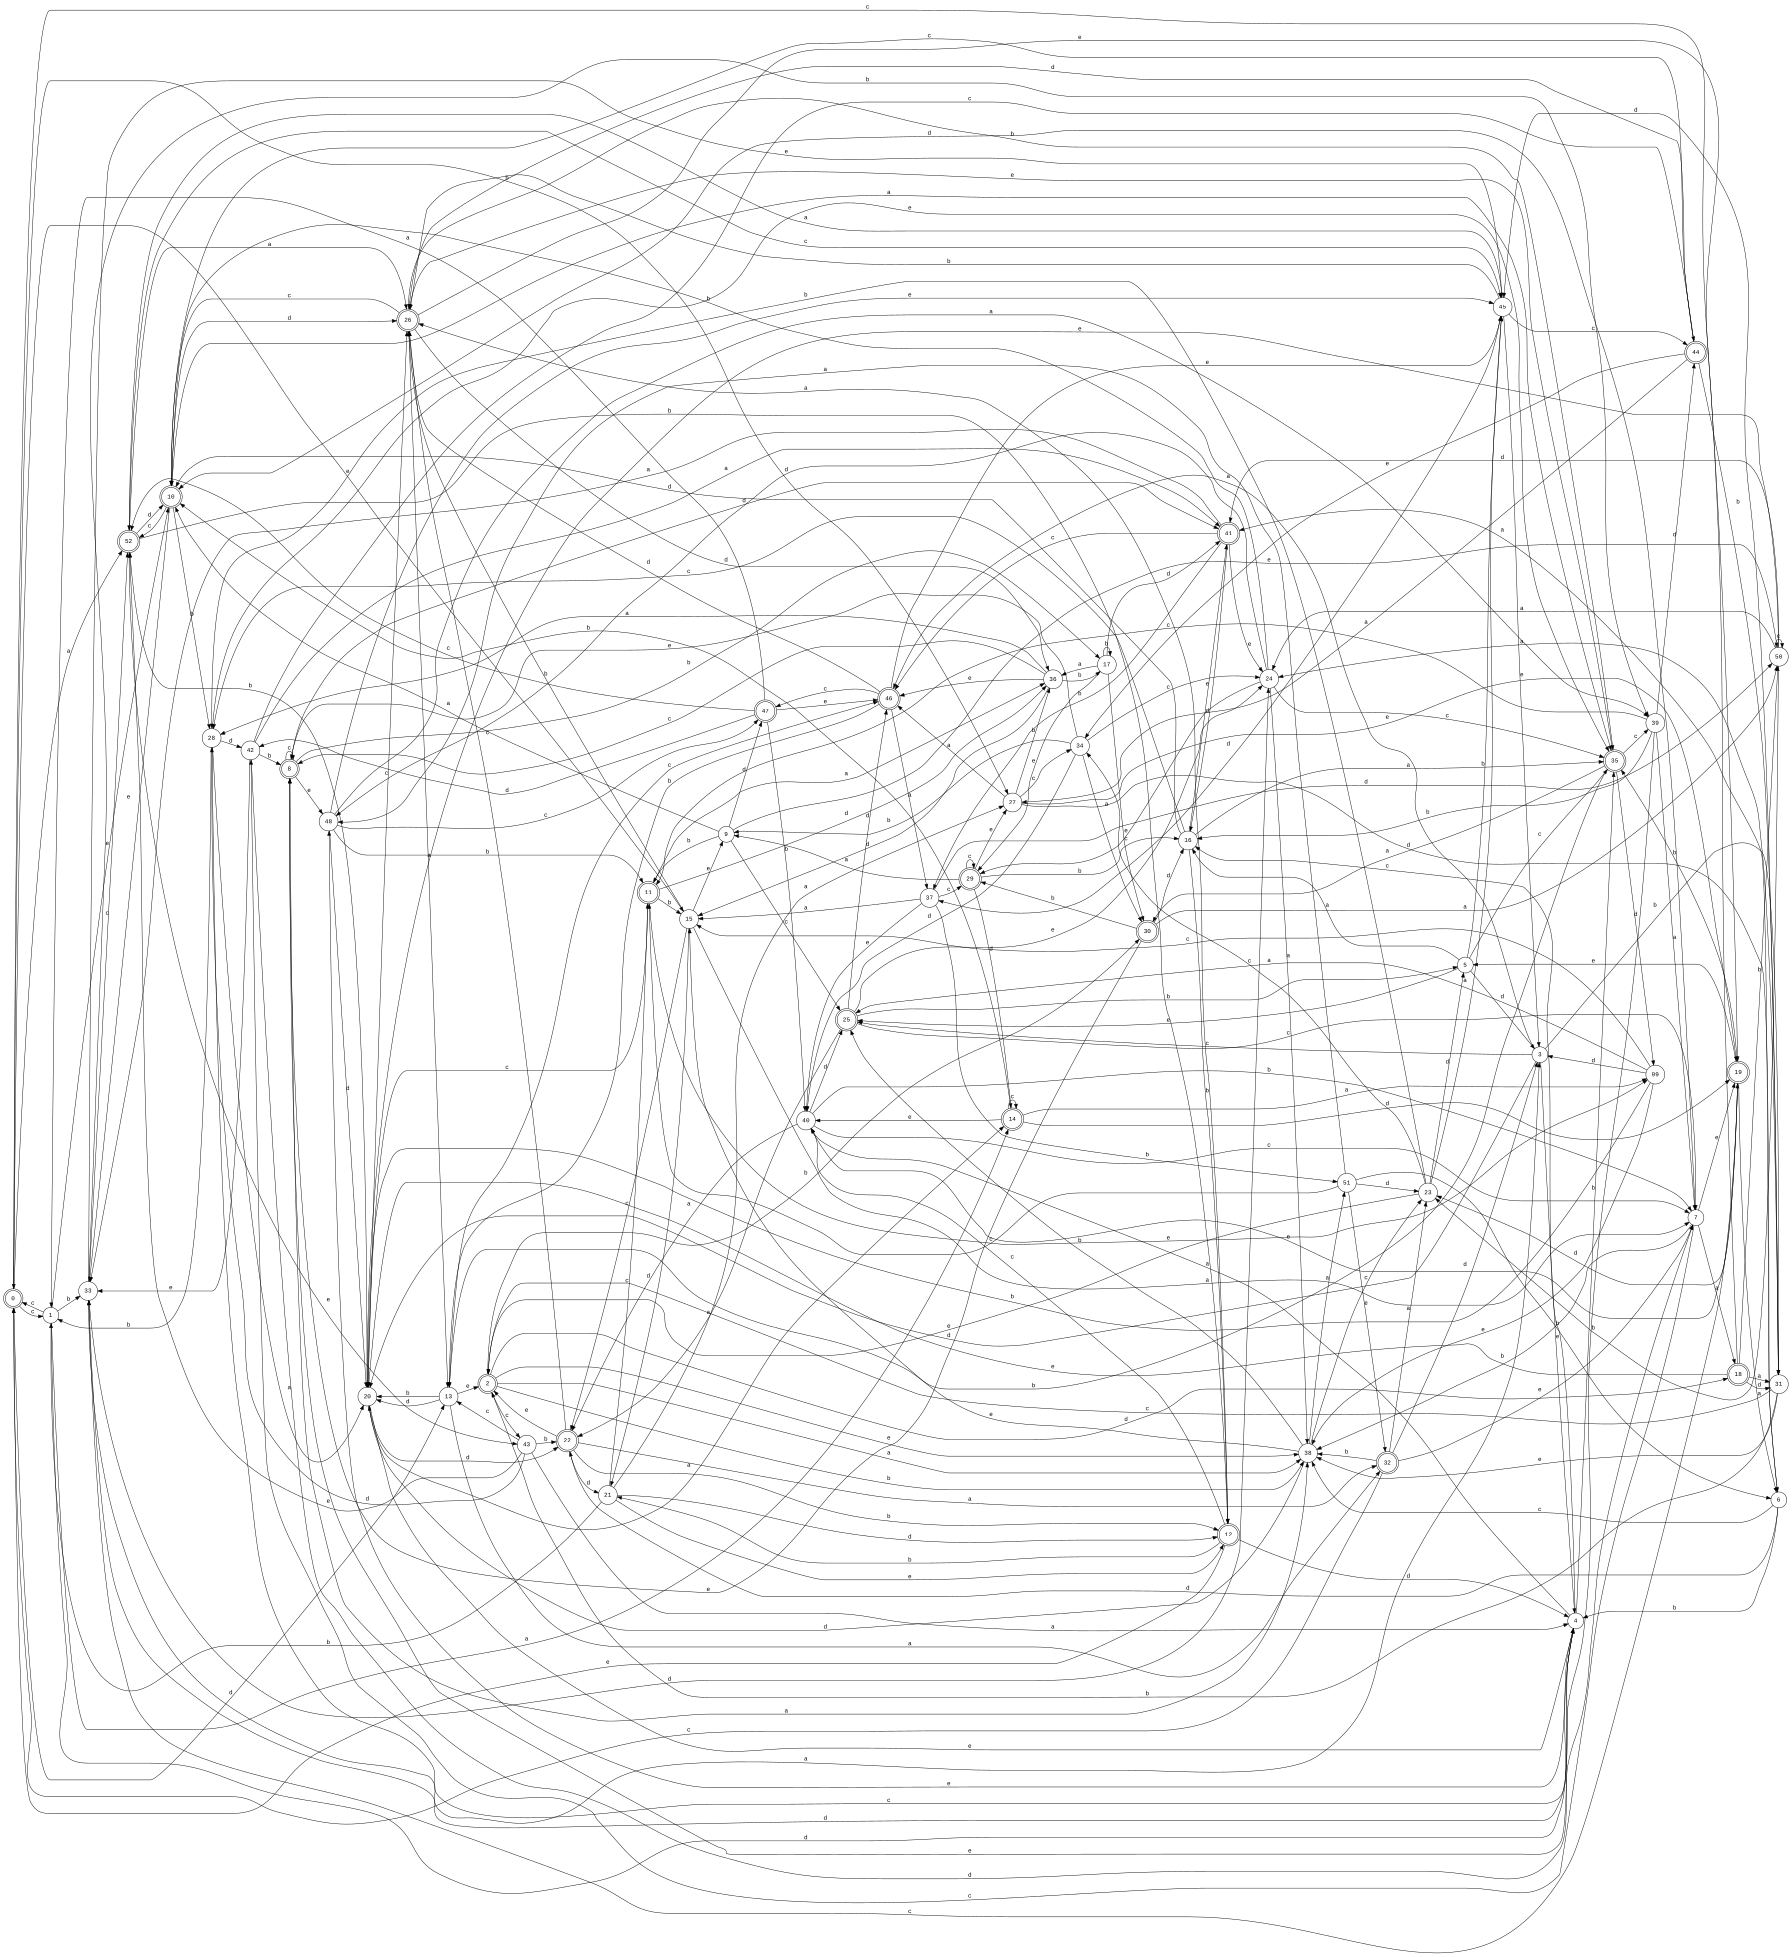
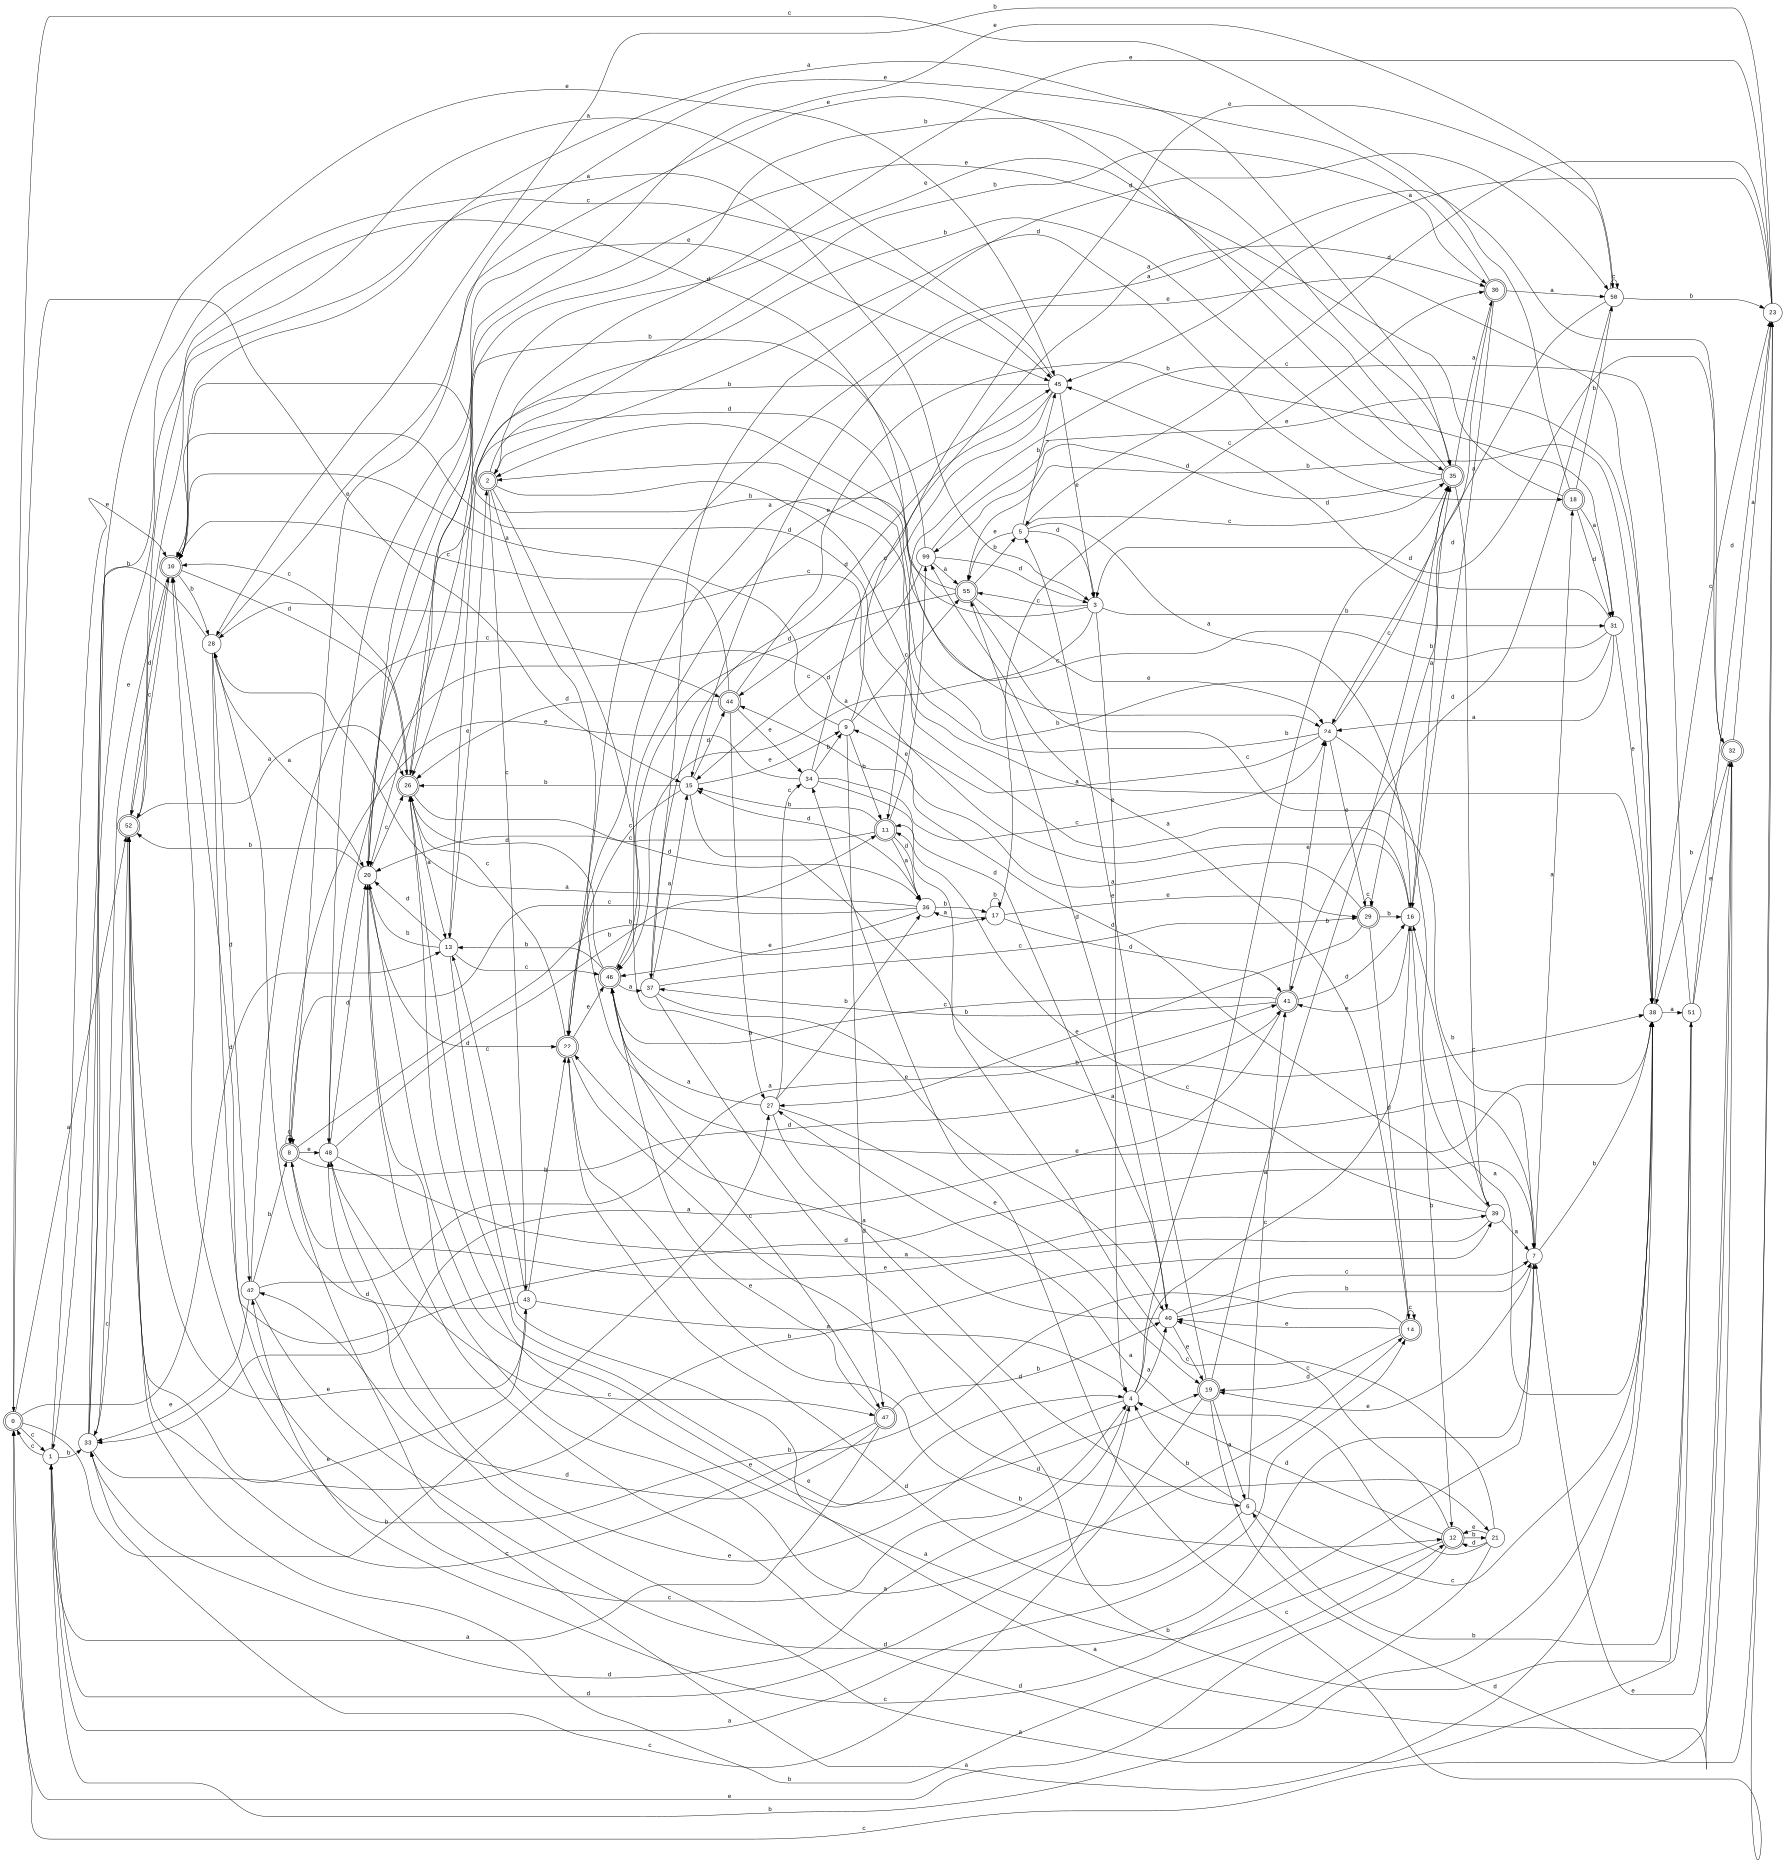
node "25": label "25" -> "55"
edge "15" -> "21": now "15" -> "44"
edge "22" -> "2": now "22" -> "46"
